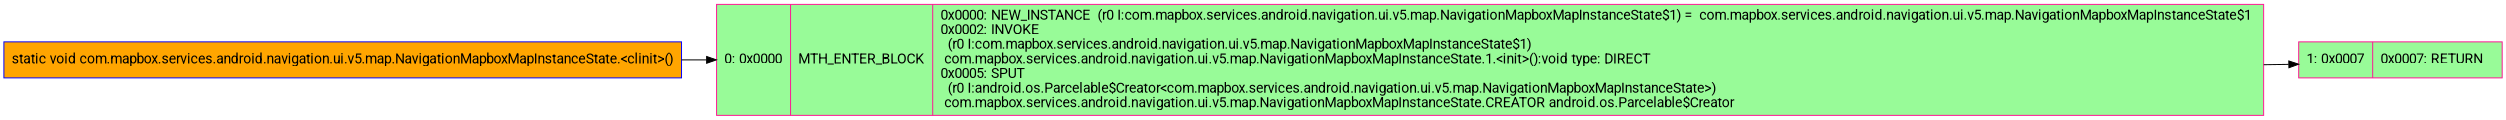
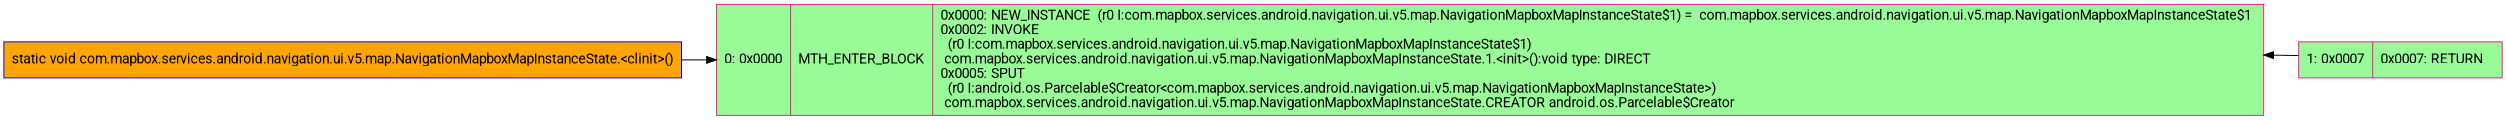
edge "0: 0x0000" -> "1: 0x0007": reversed
